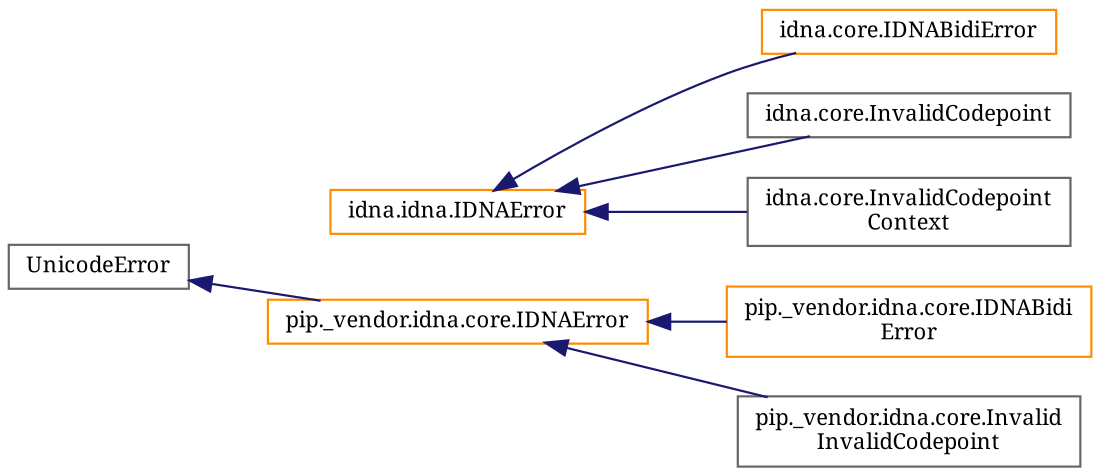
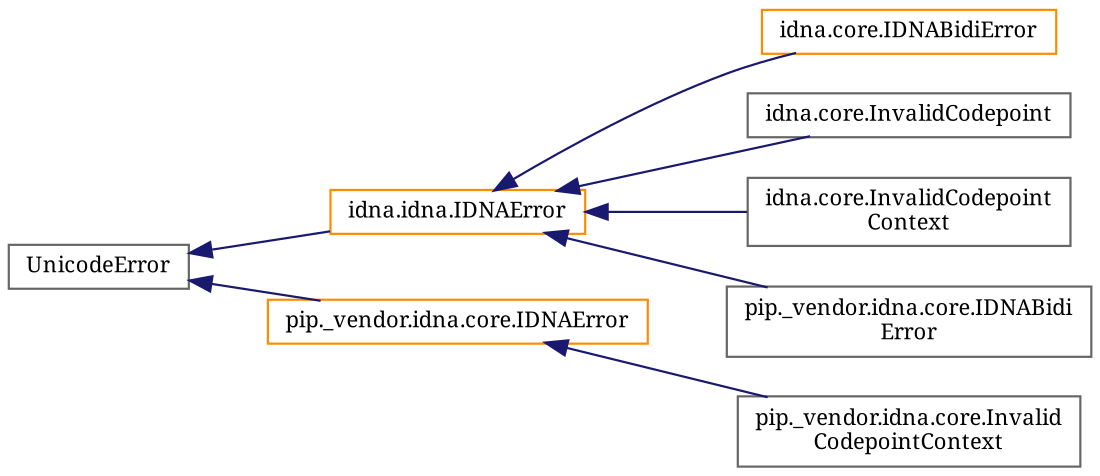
edge "idna.idna.IDNAError" -> "UnicodeError": added
edge "pip._vendor.idna.core.IDNABidi Error" -> "pip._vendor.idna.core.IDNAError": now "pip._vendor.idna.core.IDNABidi Error" -> "idna.idna.IDNAError"
node "pip._vendor.idna.core.IDNABidi Error": color darkorange -> gray40
node "pip._vendor.idna.core.Invalid InvalidCodepoint": label "pip._vendor.idna.core.Invalid InvalidCodepoint" -> "pip._vendor.idna.core.Invalid CodepointContext"
